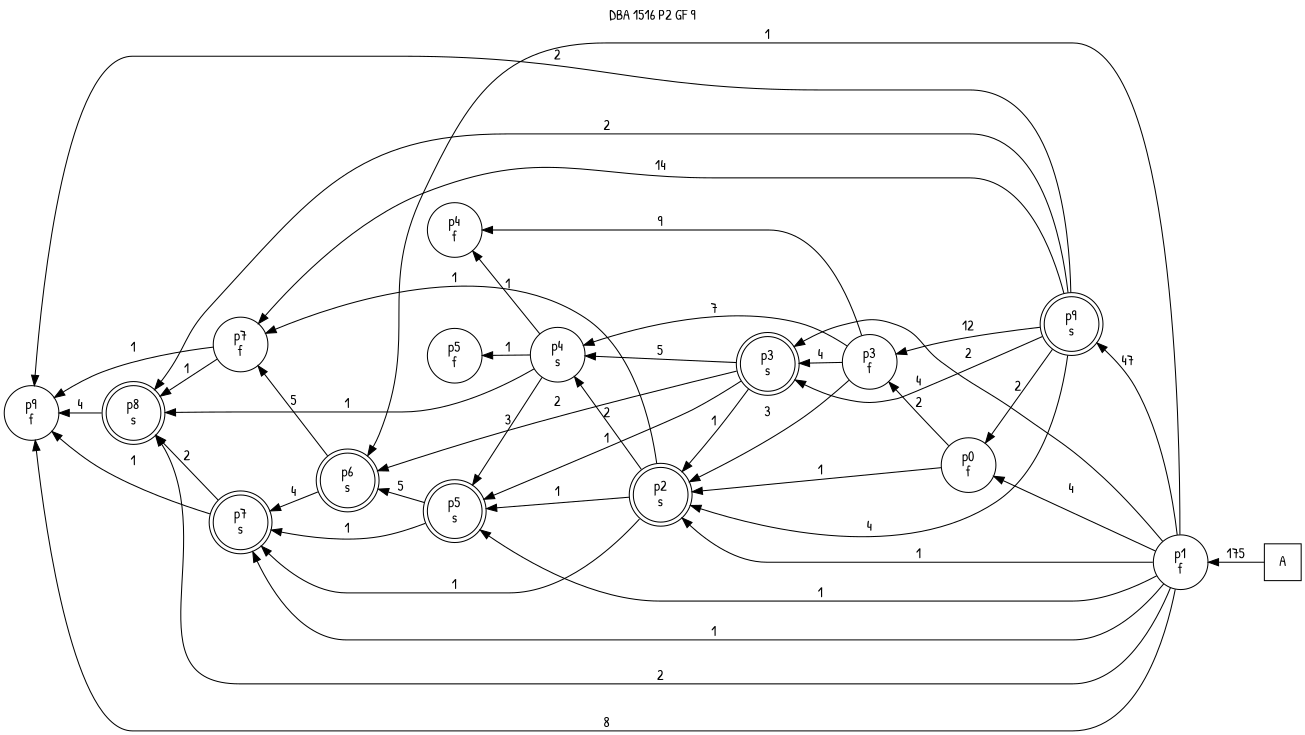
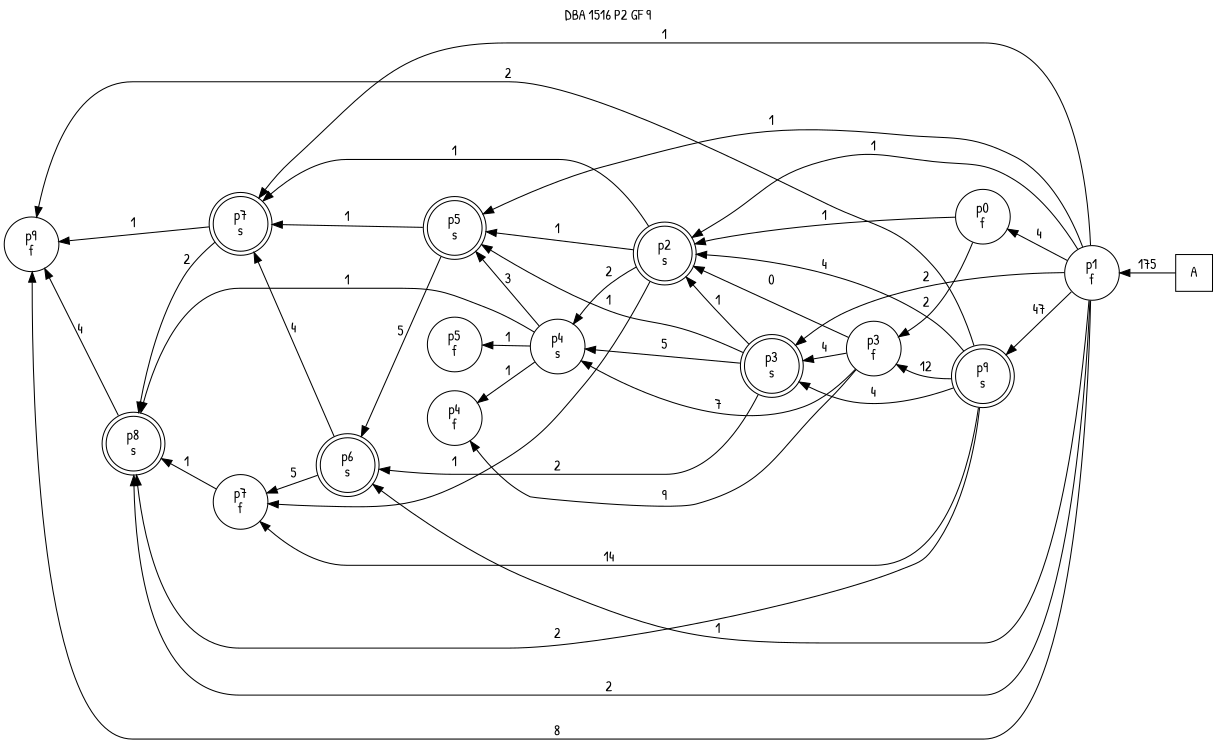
edge "p7 f" -> "p9 f": removed, label "1"
edge "p9 s" -> "p0 f": removed, label "2"
edge "p3 f" -> "p2 s": label "3" -> "0"
